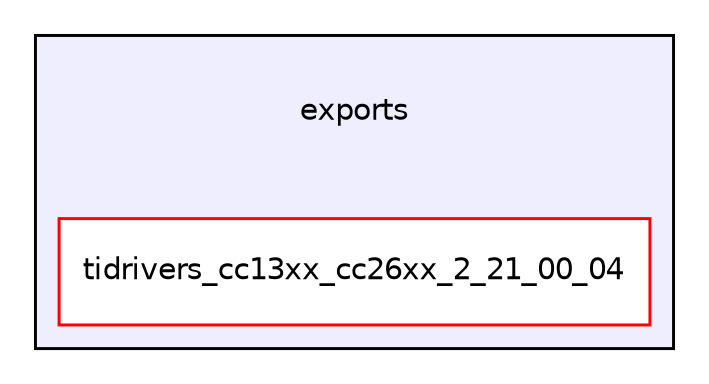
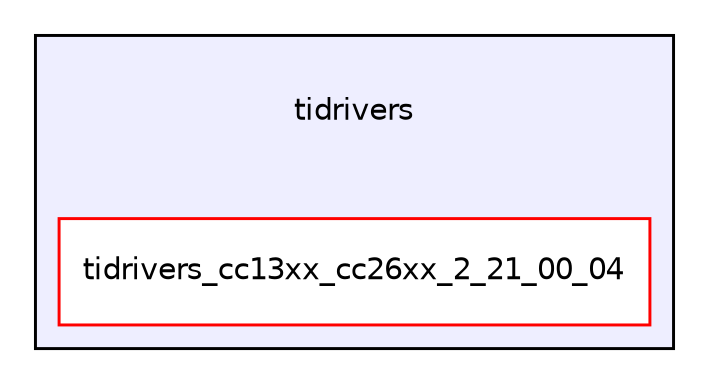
node "exports": label "exports" -> "tidrivers"
